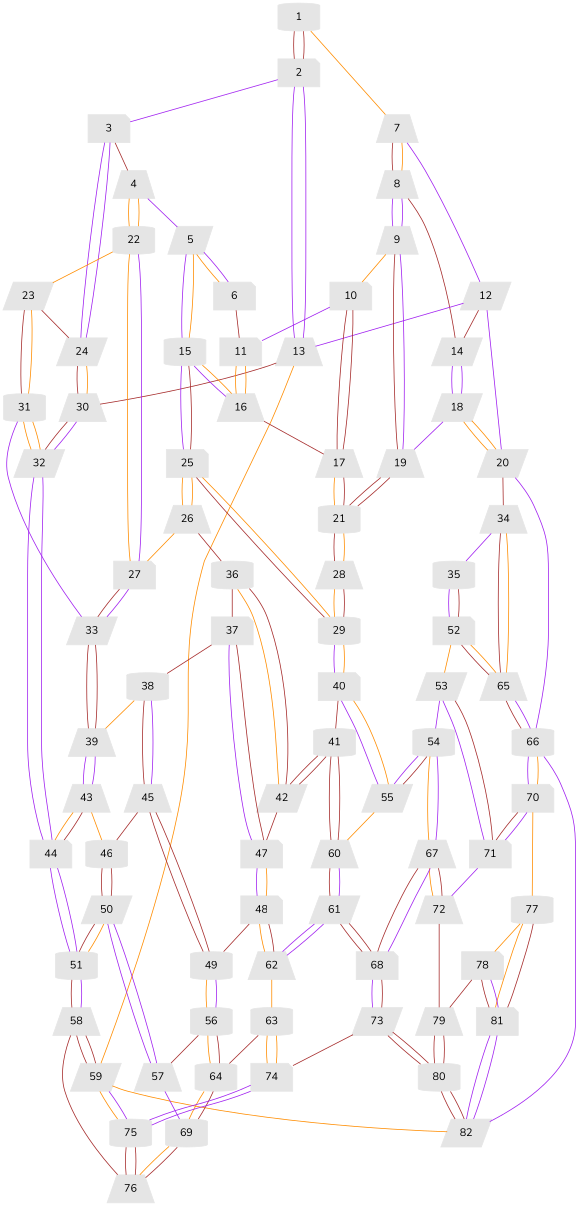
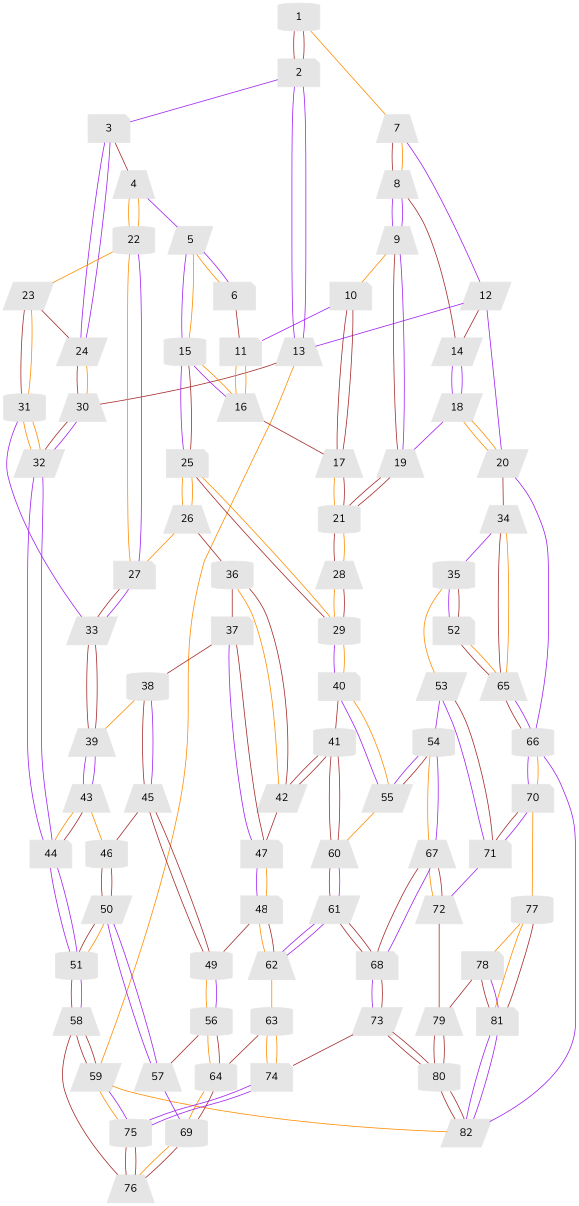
edge "52" -- "53": now "35" -- "53"
